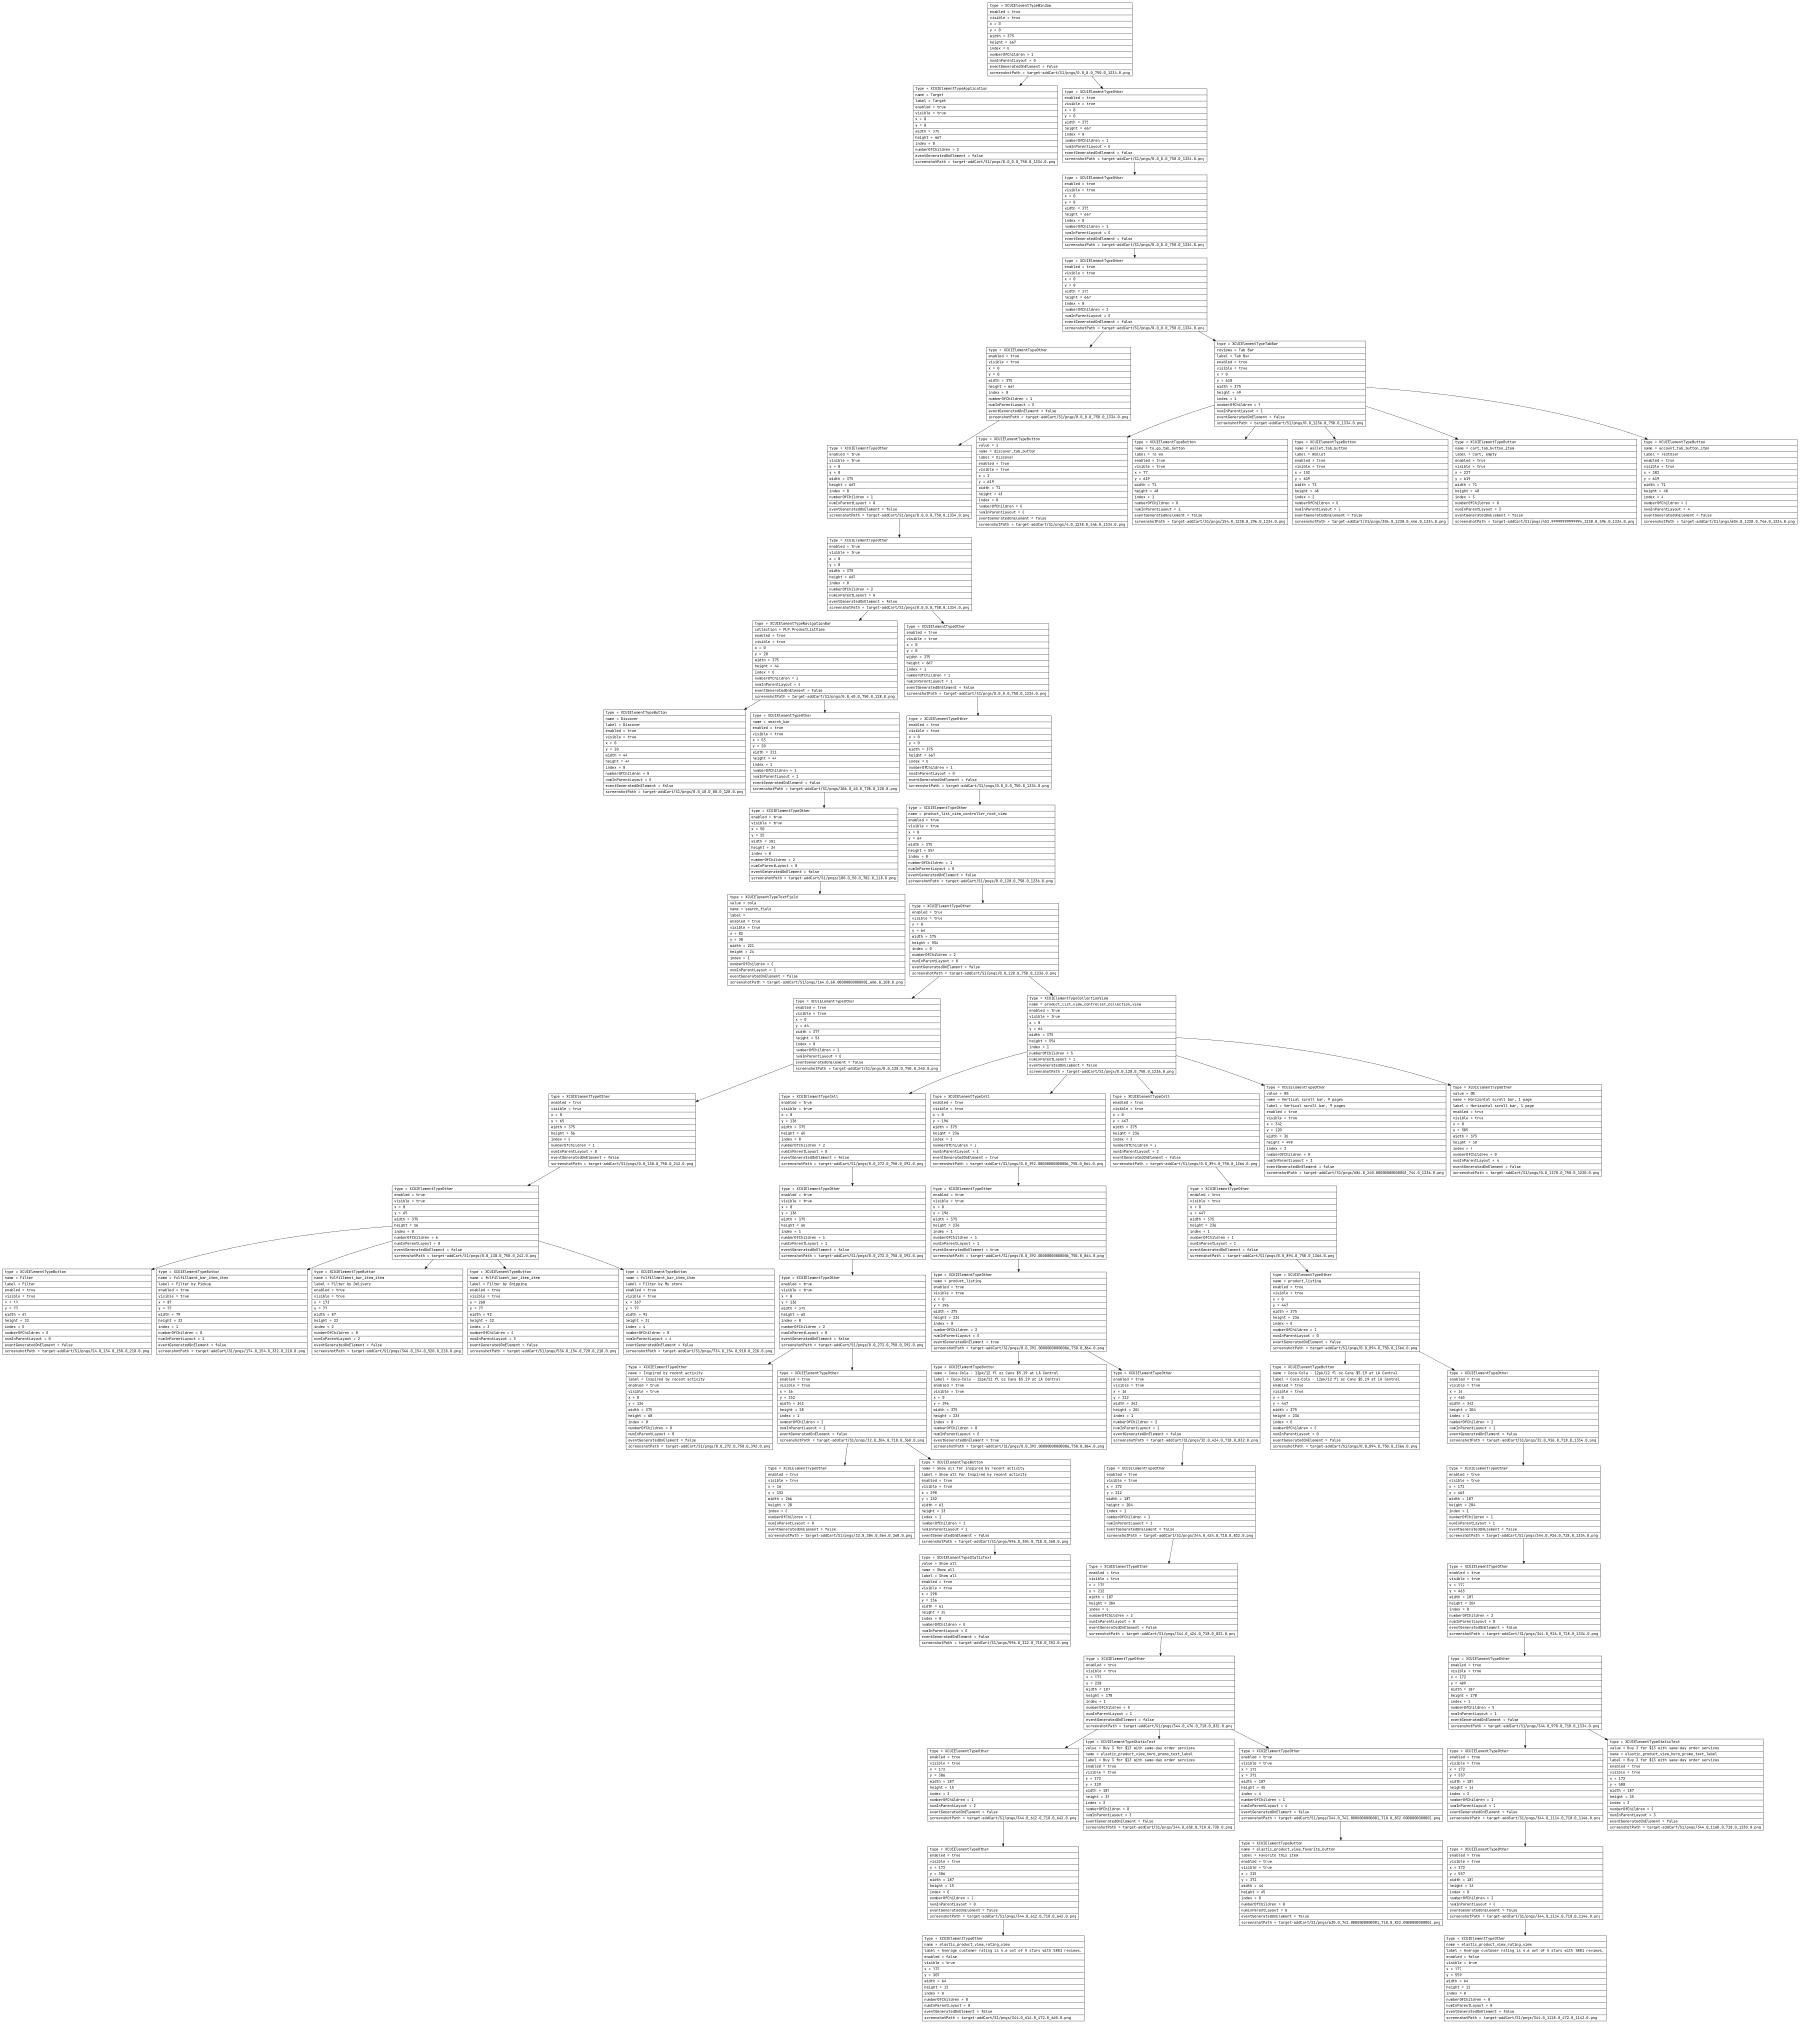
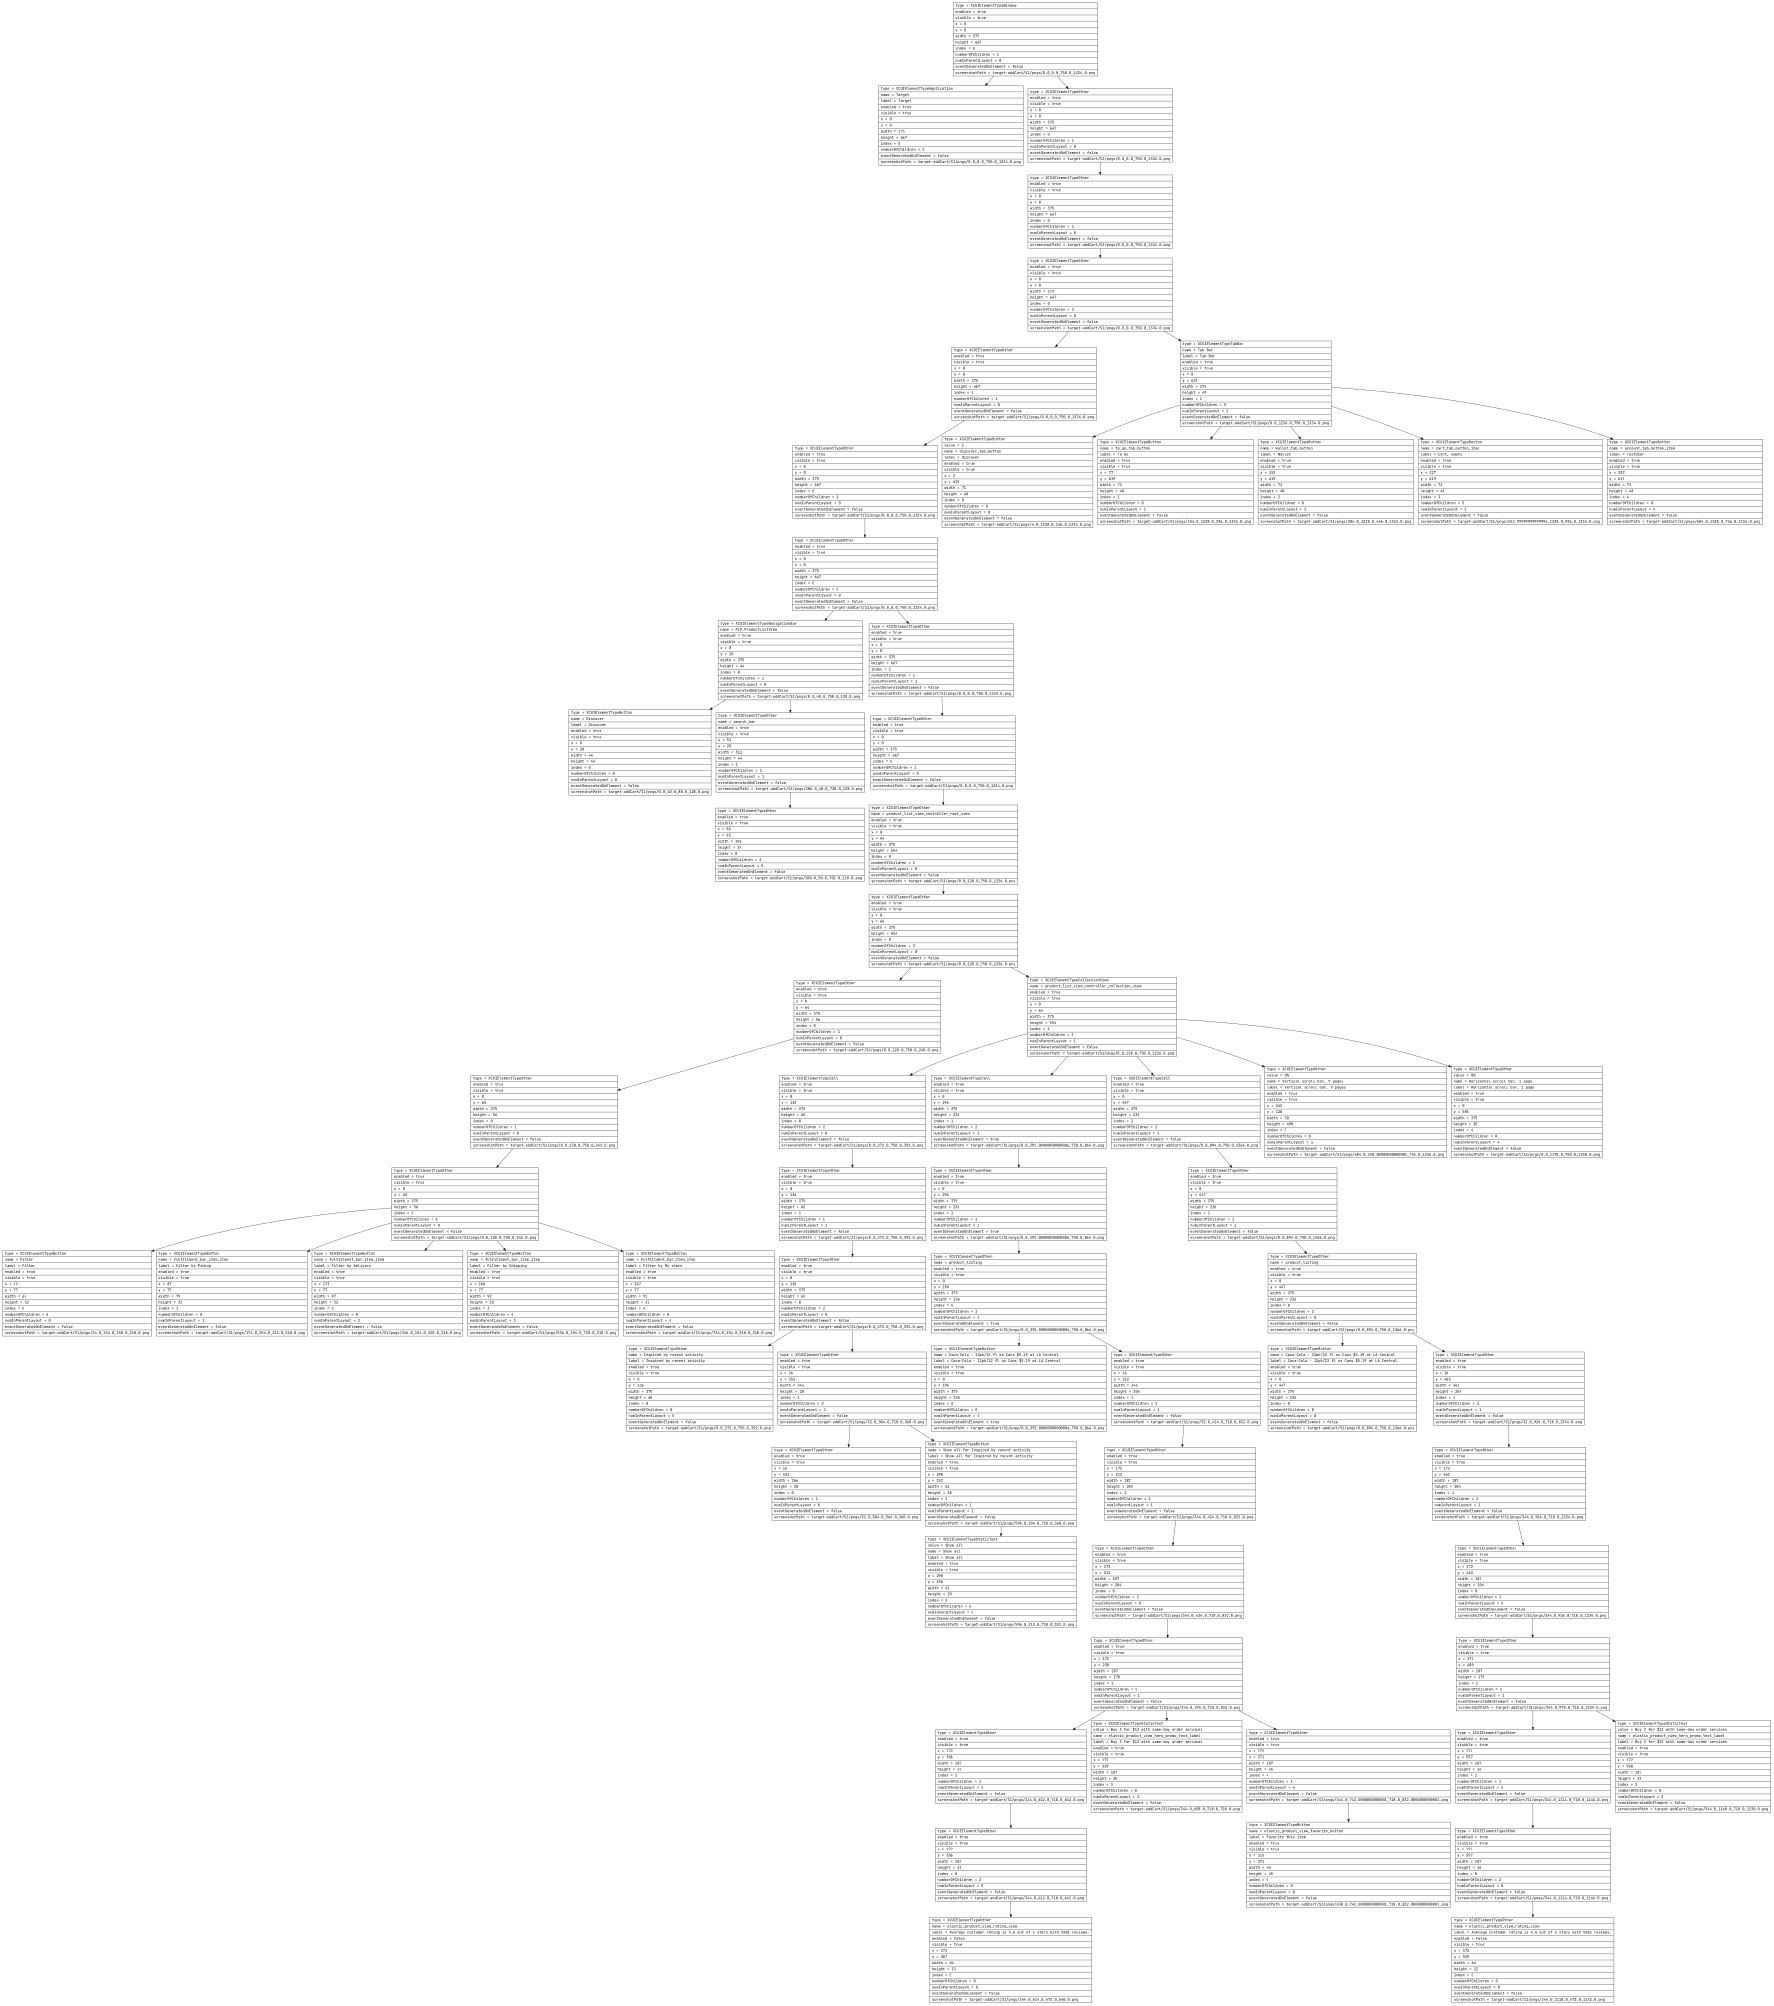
node "type = XCUIElementTypeTabBar": text "reviews = Tab Bar" -> "name = Tab Bar"
node "type = XCUIElementTypeNavigationBar": text "collection = PLP.ProductListView" -> "name = PLP.ProductListView"
node "type = XCUIElementTypeTextField": removed
